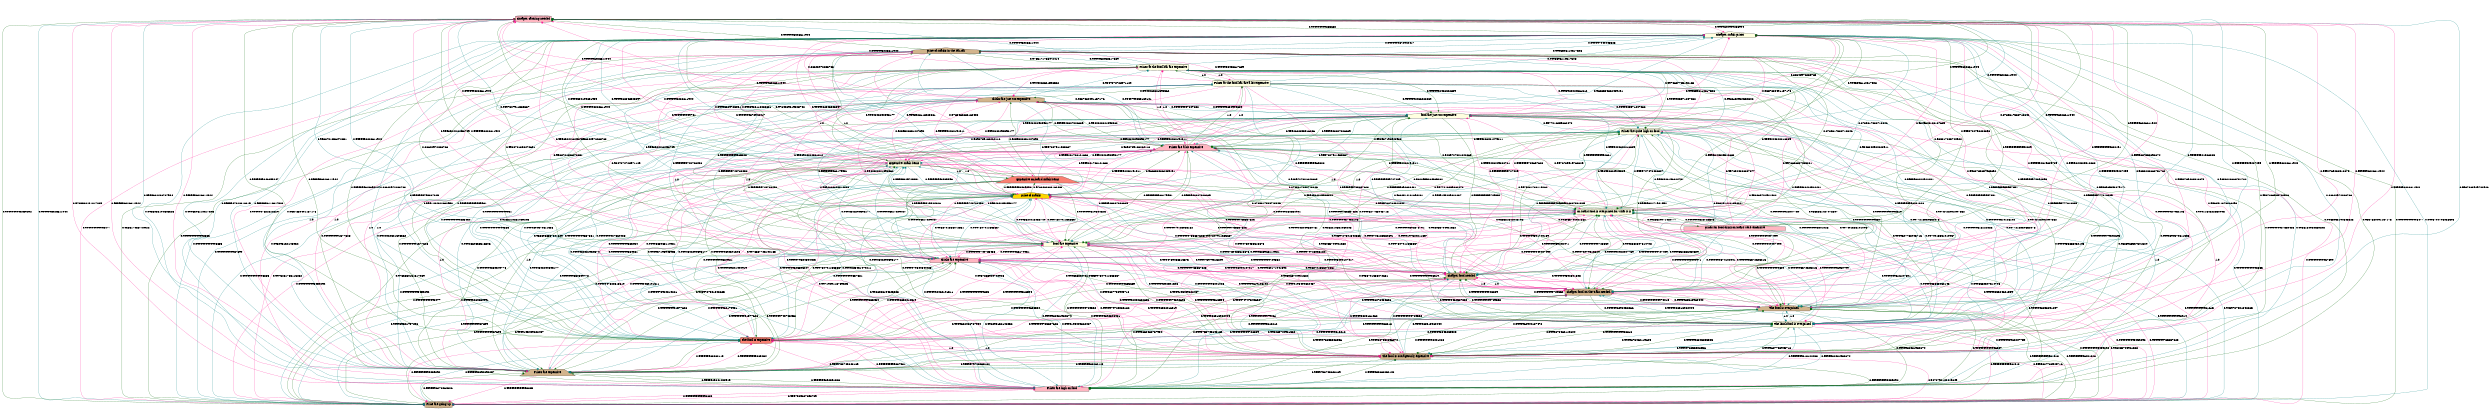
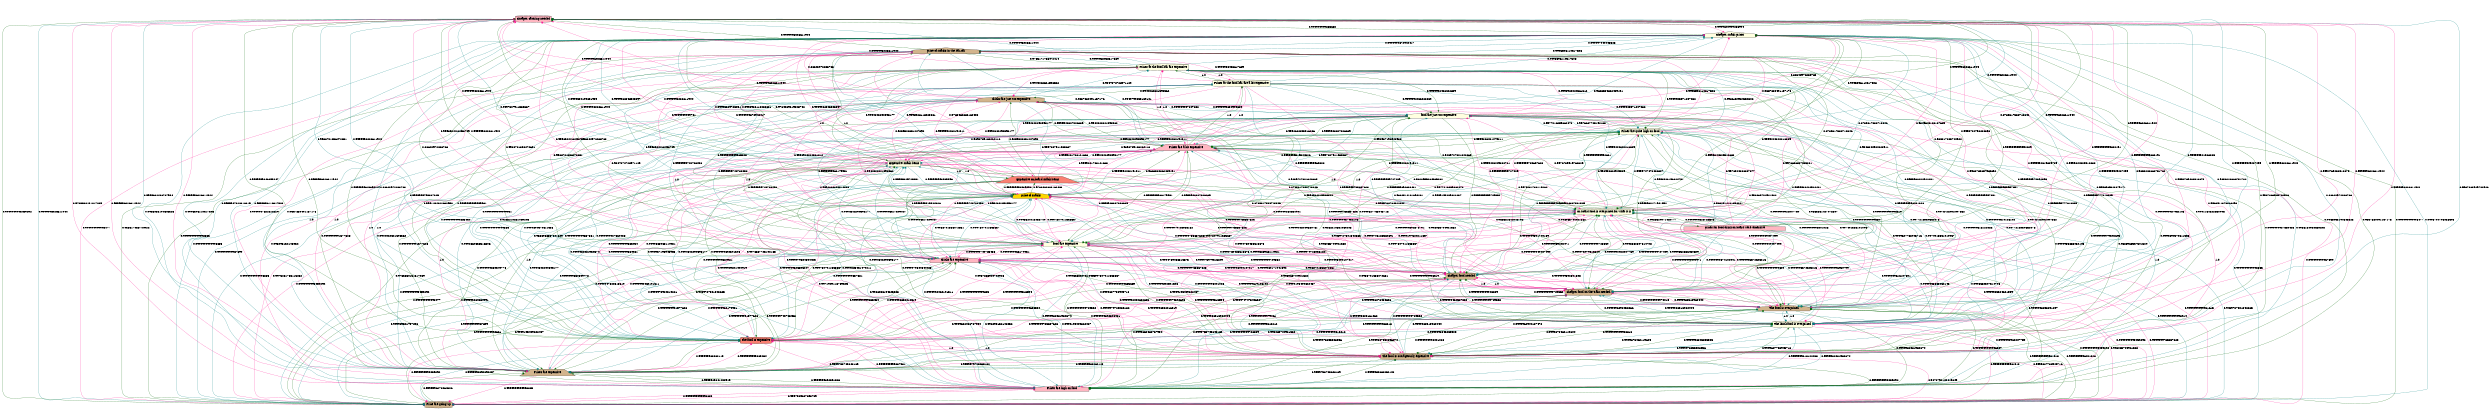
edge "price of snacks in the bar-car" -> "food are just too expensive": now "Prices are quite high on food" -> "food are just too expensive"
edge "cheaper food on the train needed" -> "Cheaper catering needed": label "0.9999887550896874" -> "0.9999999999880191"
edge "price of snacks in the bar-car" -> "The kiosk food is overpriced": label "0.9996969393879171" -> "0.9996969323879171"
edge "Expensive on-board snack items" -> "food are expensive": now "Expensive on-board snack items" -> "Prices are quite high on food"
edge "drinks are expensive" -> "Price are going up": label "0.999999999967699" -> "0.999999999992661"
